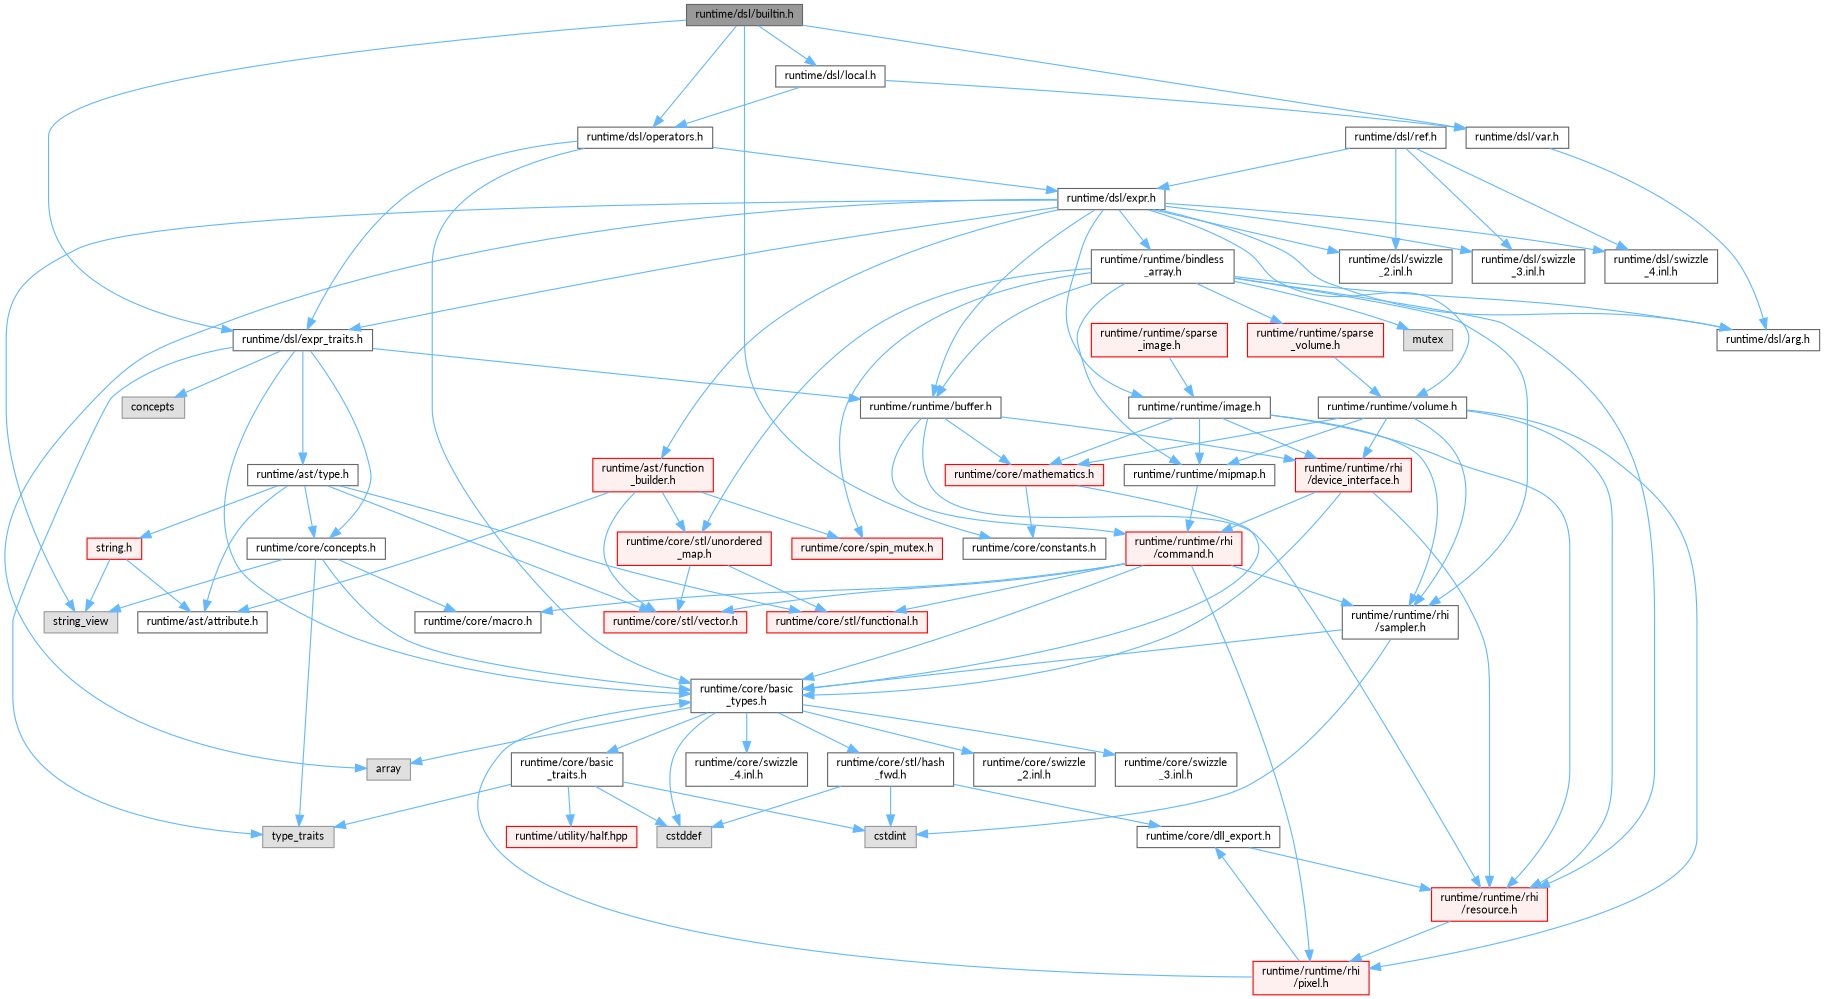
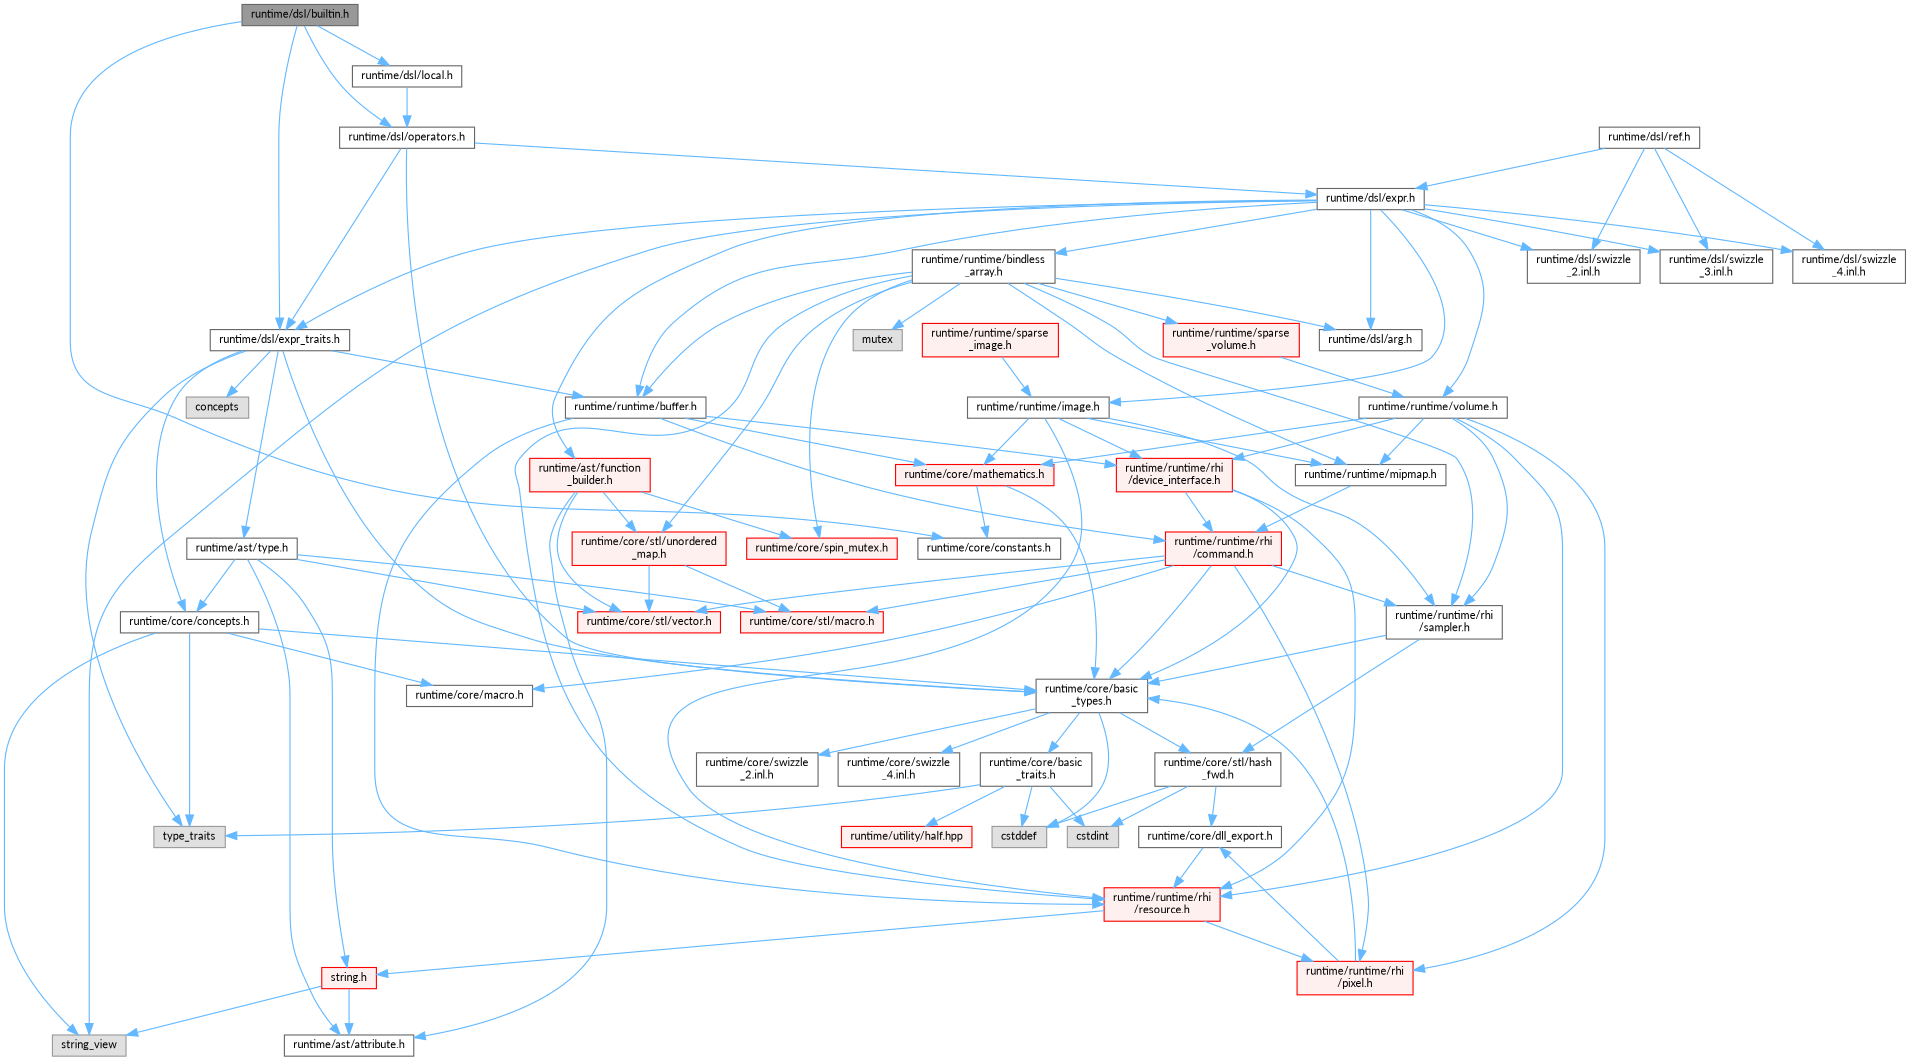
node "runtime/dsl/var.h": removed
node "runtime/core/stl/functional.h": label "runtime/core/stl/functional.h" -> "runtime/core/stl/macro.h"
node "array": removed
node "runtime/core/swizzle _3.inl.h": removed
edge "runtime/runtime/rhi /sampler.h" -> "cstdint": now "runtime/runtime/rhi /sampler.h" -> "runtime/core/stl/hash _fwd.h"
edge "runtime/runtime/rhi /resource.h" -> "string.h": added
